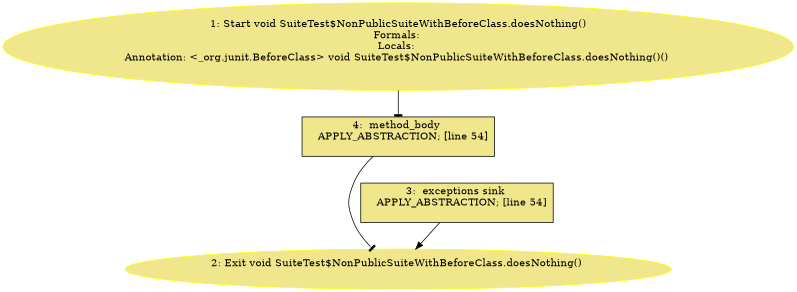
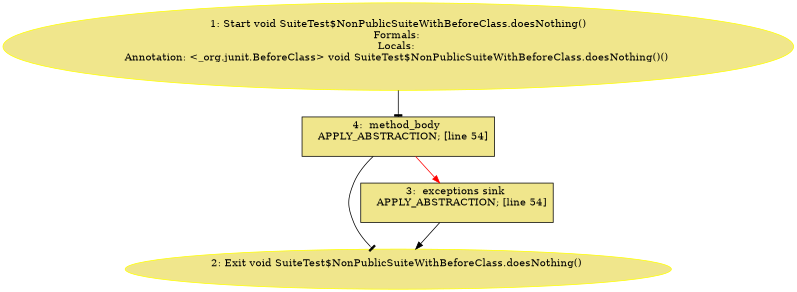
edge "4:  method_body APPLY_ABSTRACTION; [line 54]" -> "3:  exceptions sink APPLY_ABSTRACTION; [line 54]": added
